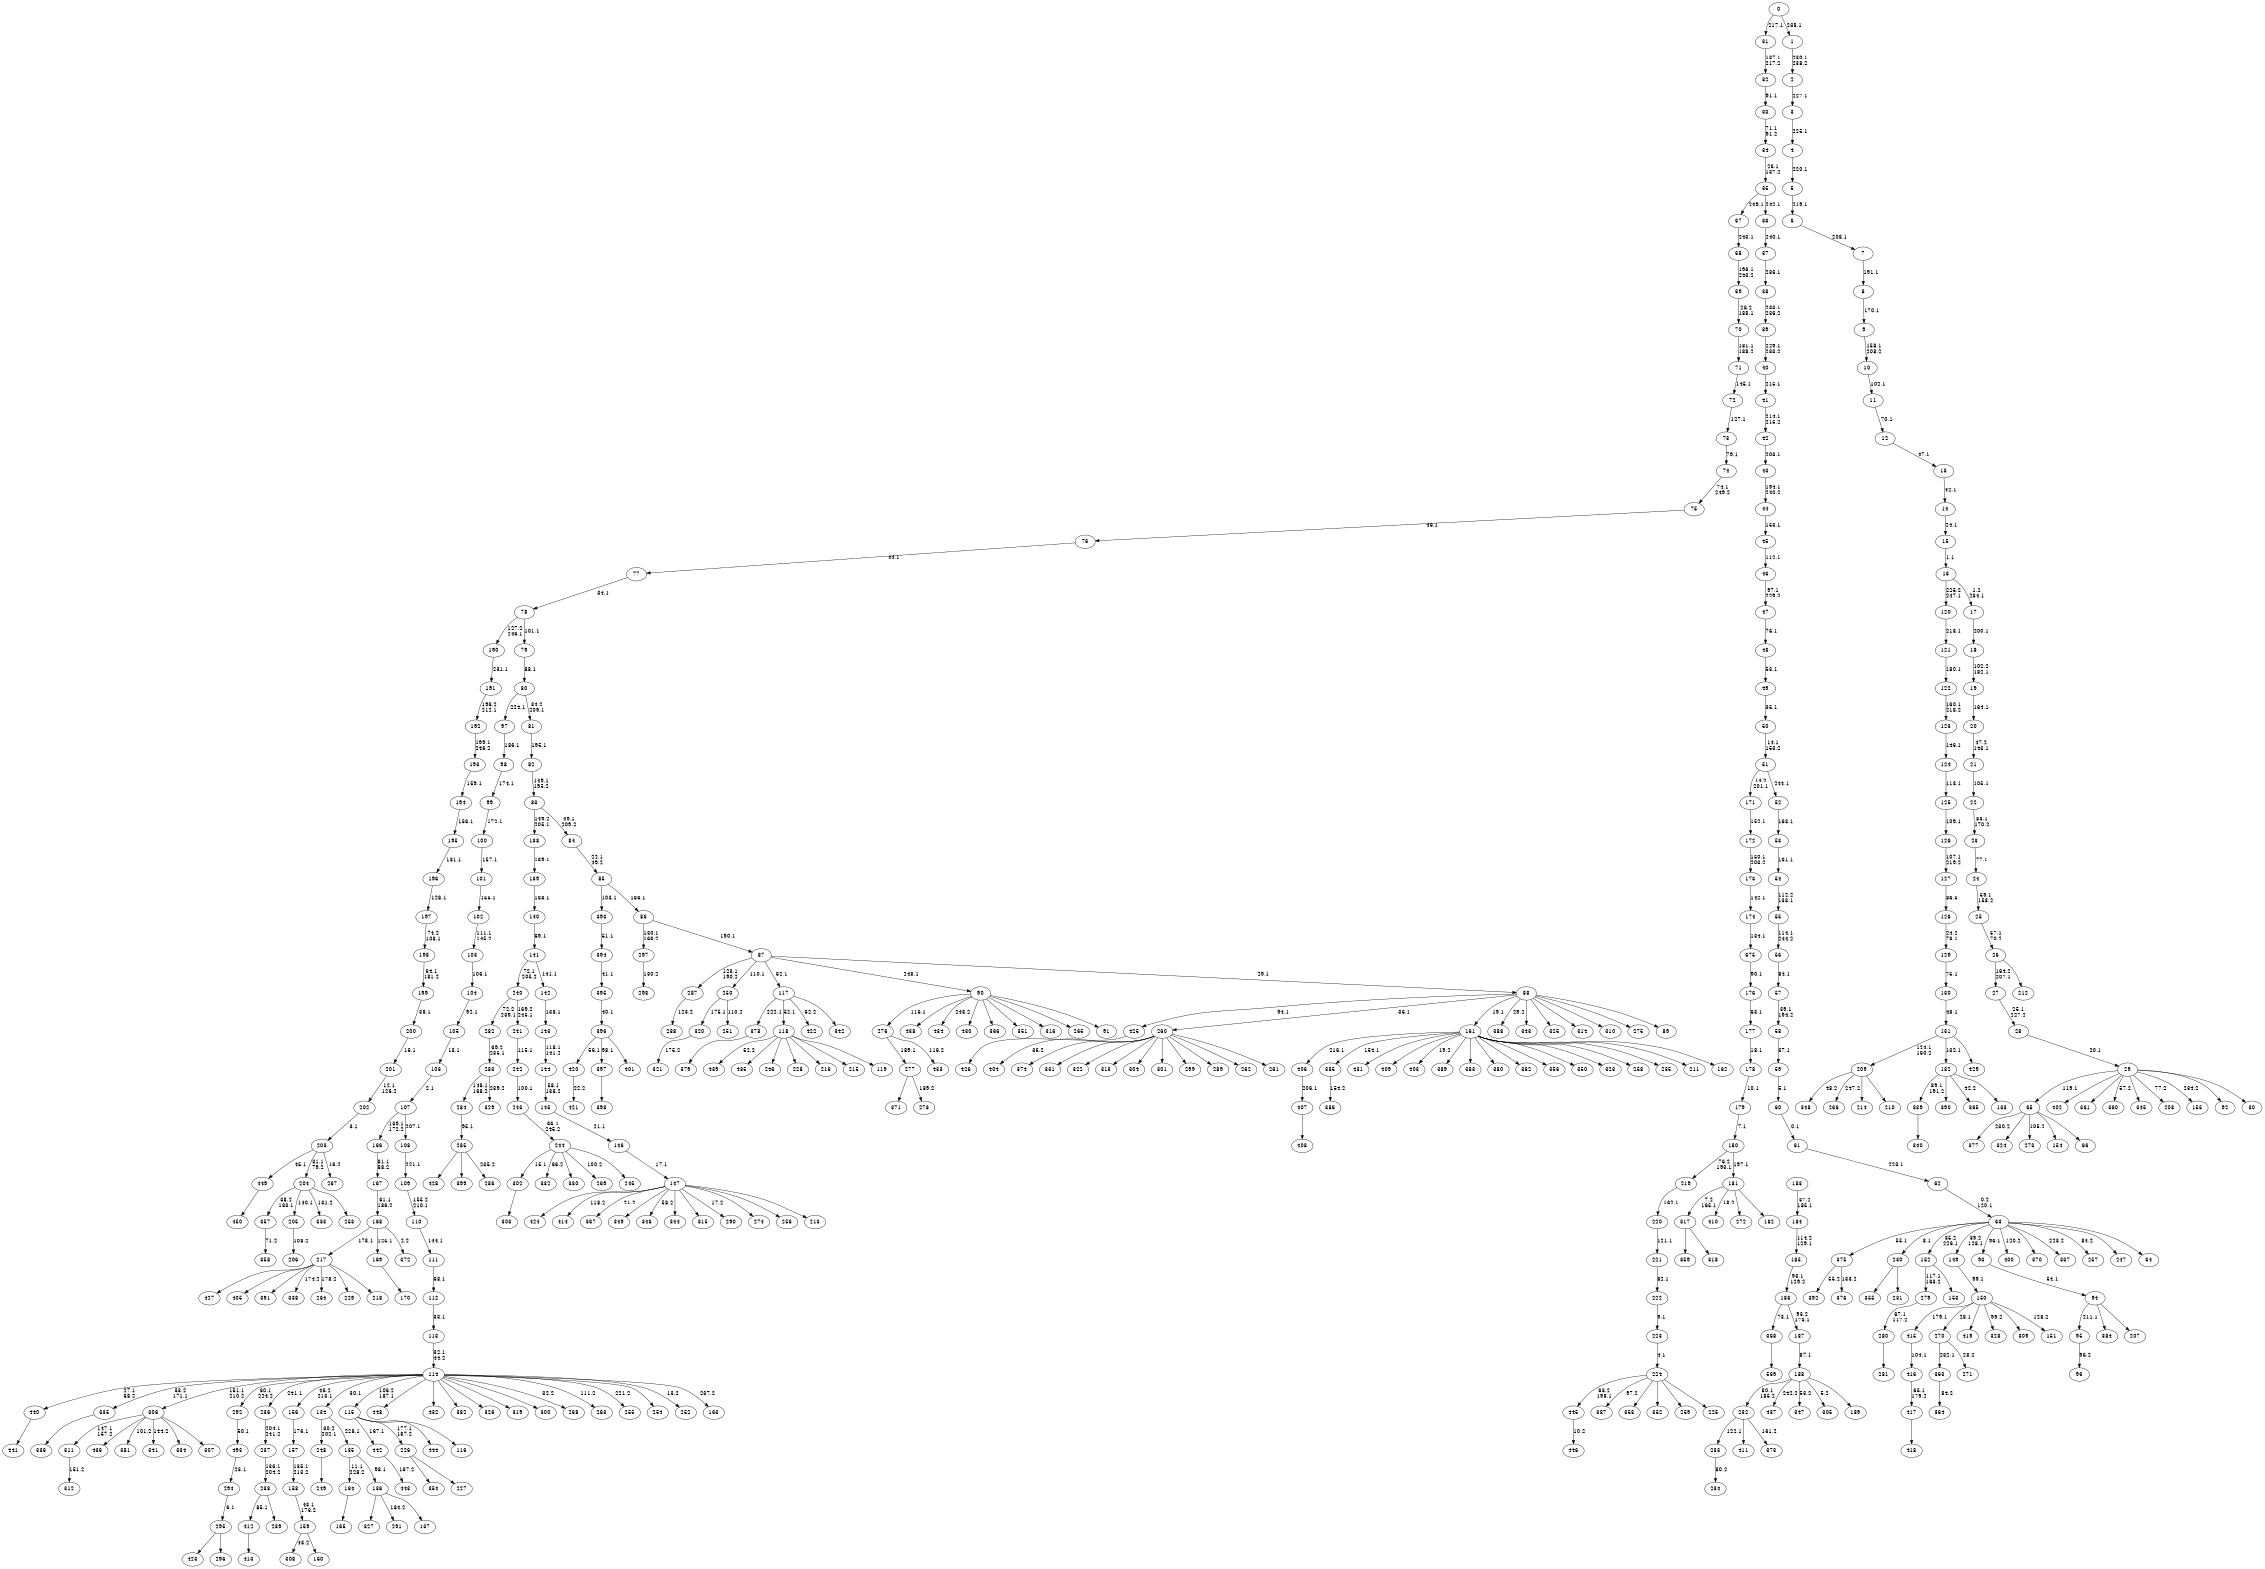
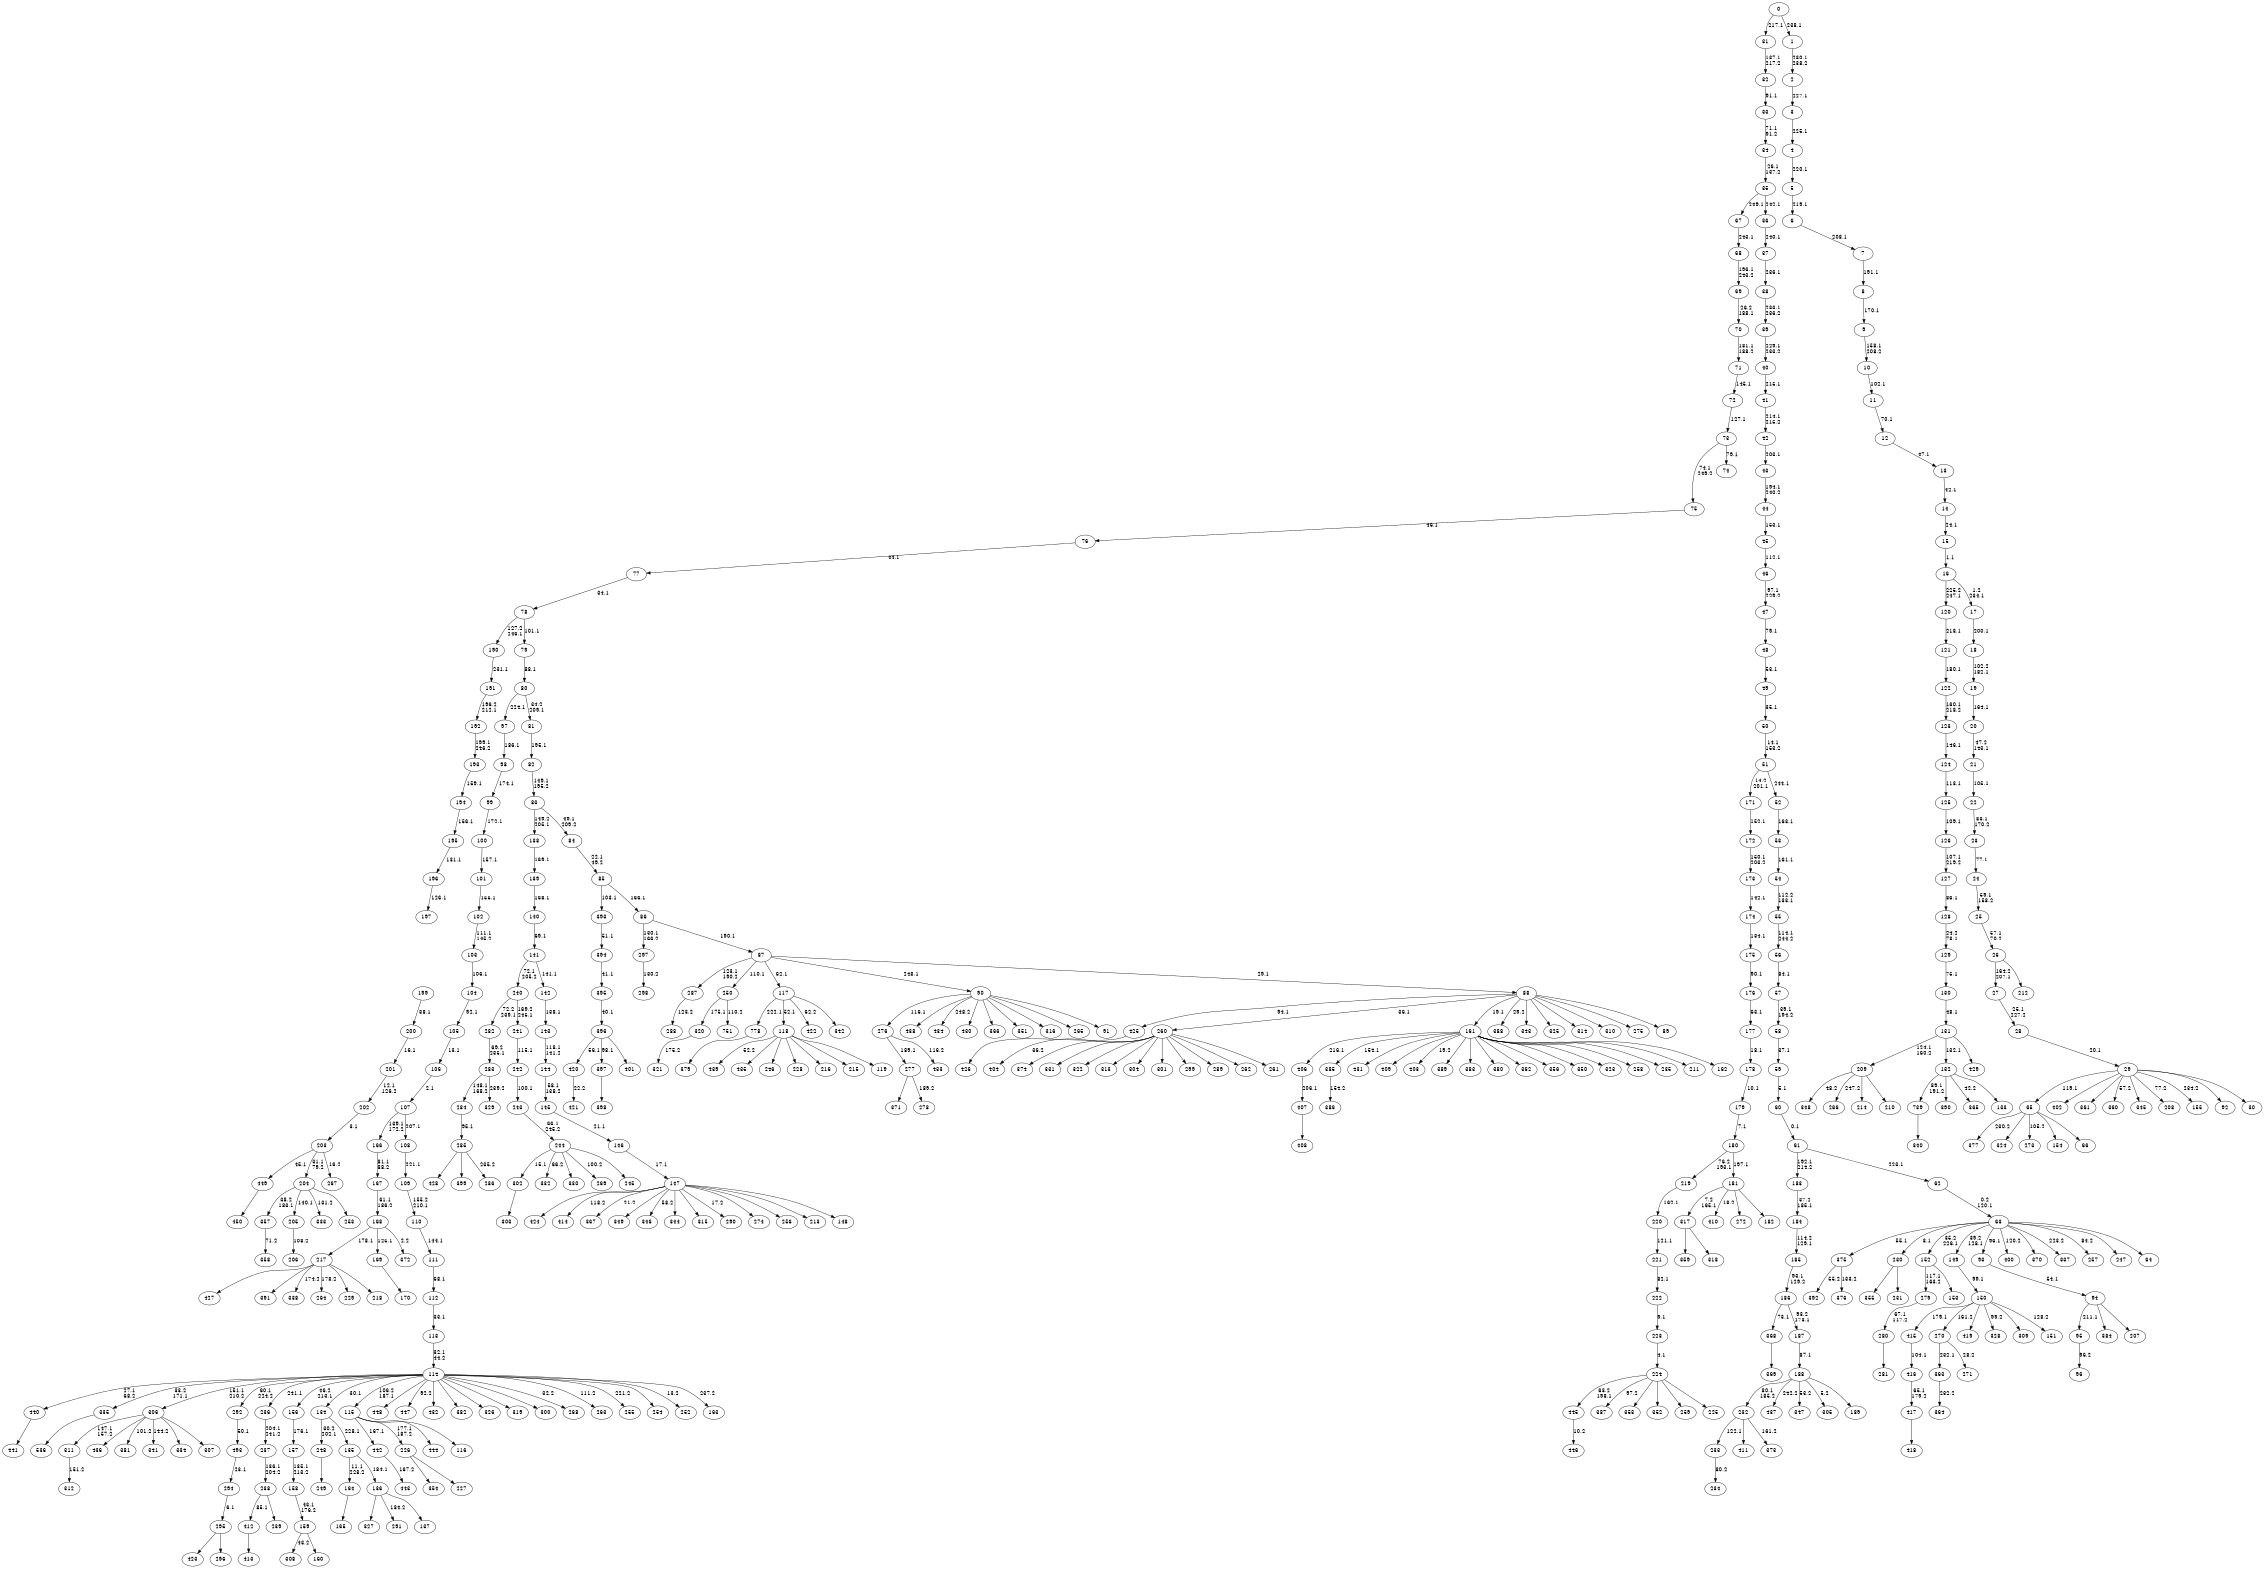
edge "74" -> "75": now "73" -> "75"
edge "47" -> "48": label "76,1" -> "79,1"
edge "127" -> "128": label "86,5" -> "86,1"
node "198": removed
node "675": label "675" -> "175"
node "251": label "251" -> "751"
node "378": label "378" -> "778"
node "339": label "339" -> "739"
edge "61" -> "183": added, label "192,1 214,2"
node "148": added
node "405": removed
edge "150" -> "270": label "28,1" -> "161,2"
node "569": label "569" -> "369"
edge "363" -> "364": label "84,2" -> "232,2"
node "447": added
node "336": label "336" -> "536"
edge "135" -> "136": label "98,1" -> "184,1"
